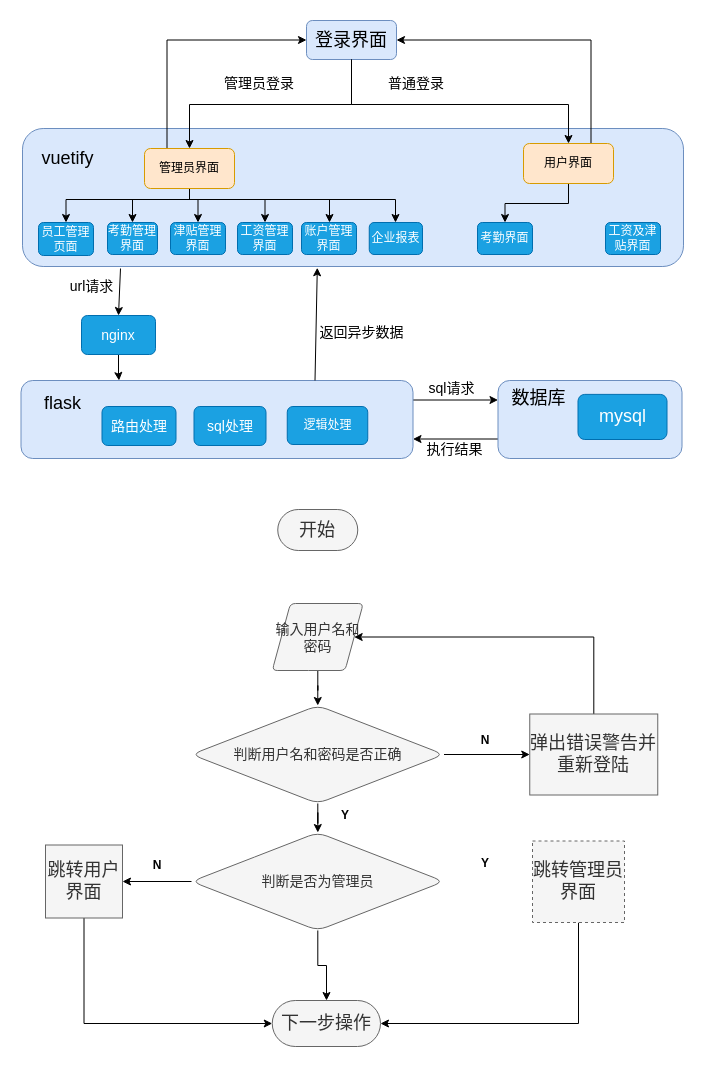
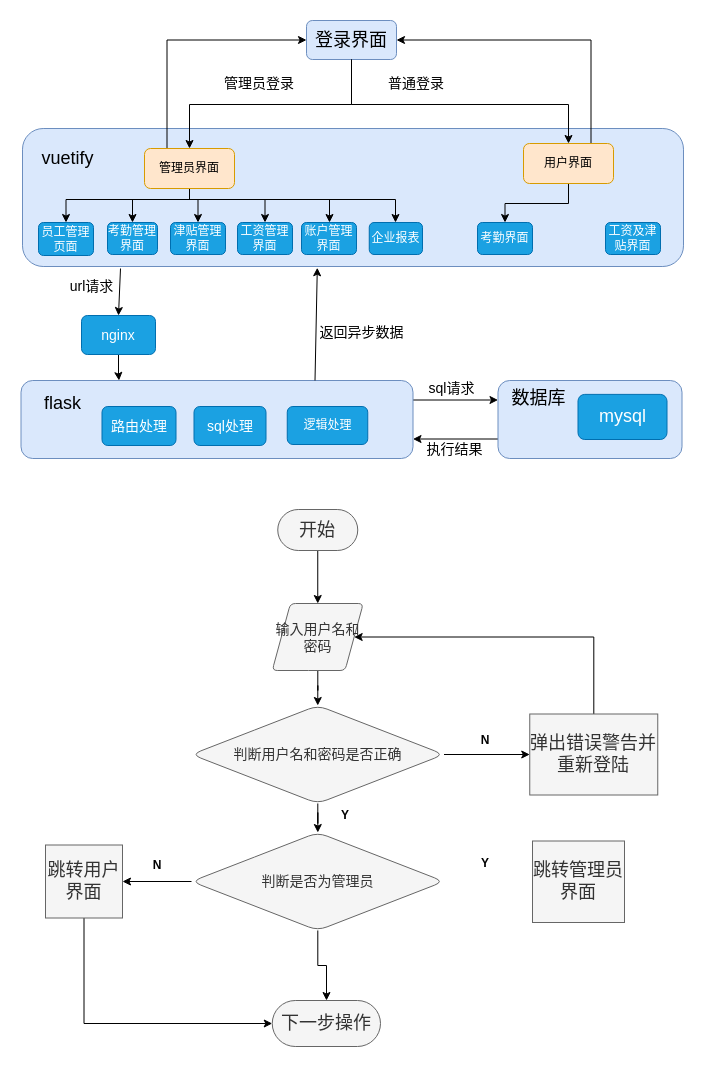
edge "开始" -> "输入用户名和密码": added
node "跳转管理员界面": style dashed -> solid
edge "跳转管理员界面" -> "下一步操作": removed
